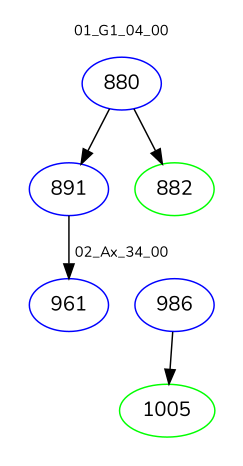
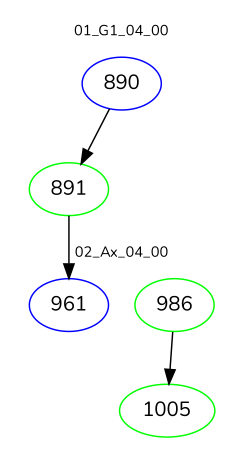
node "880": label "880" -> "890"
node "891": color blue -> green
node "882": removed
cluster "02_Ax_34_00": label "02_Ax_34_00" -> "02_Ax_04_00"
node "986": color blue -> green
